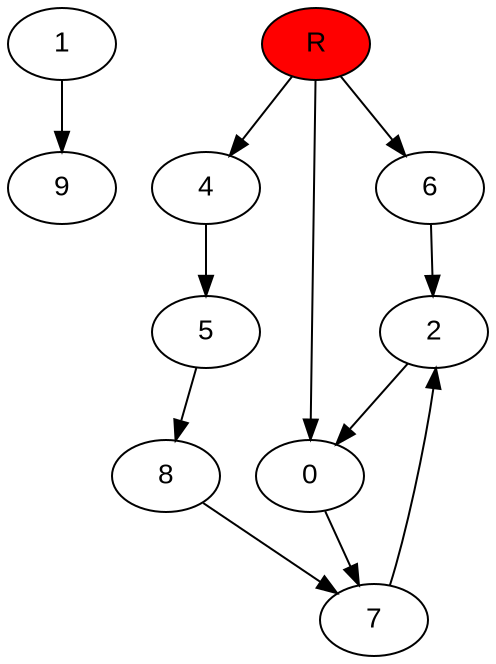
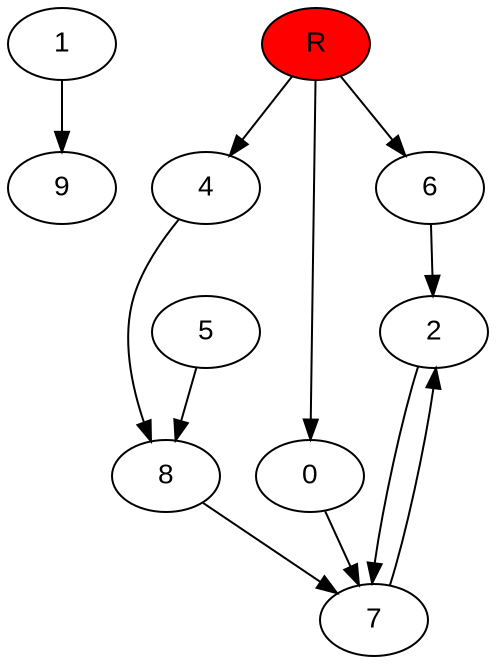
edge "4" -> "5": now "4" -> "8"
edge "2" -> "0": now "2" -> "7"
